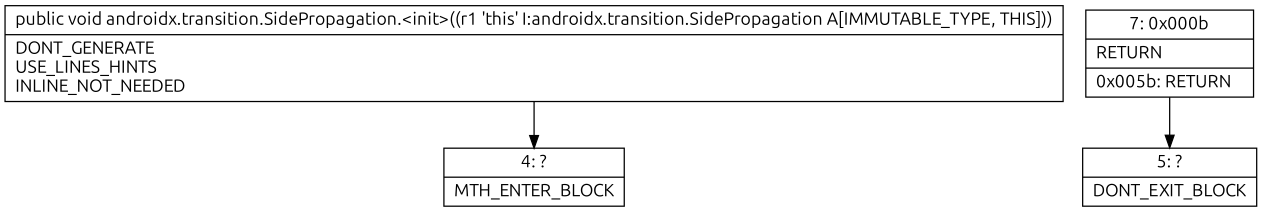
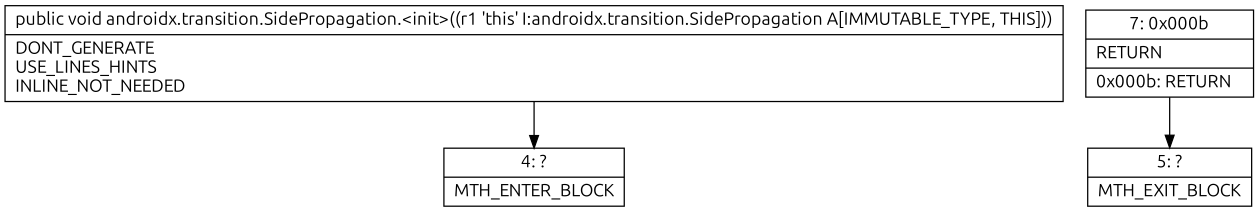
node "7: 0x000b": text "0x005b: RETURN" -> "0x000b: RETURN"
node "5: ?": text "DONT_EXIT_BLOCK" -> "MTH_EXIT_BLOCK"
